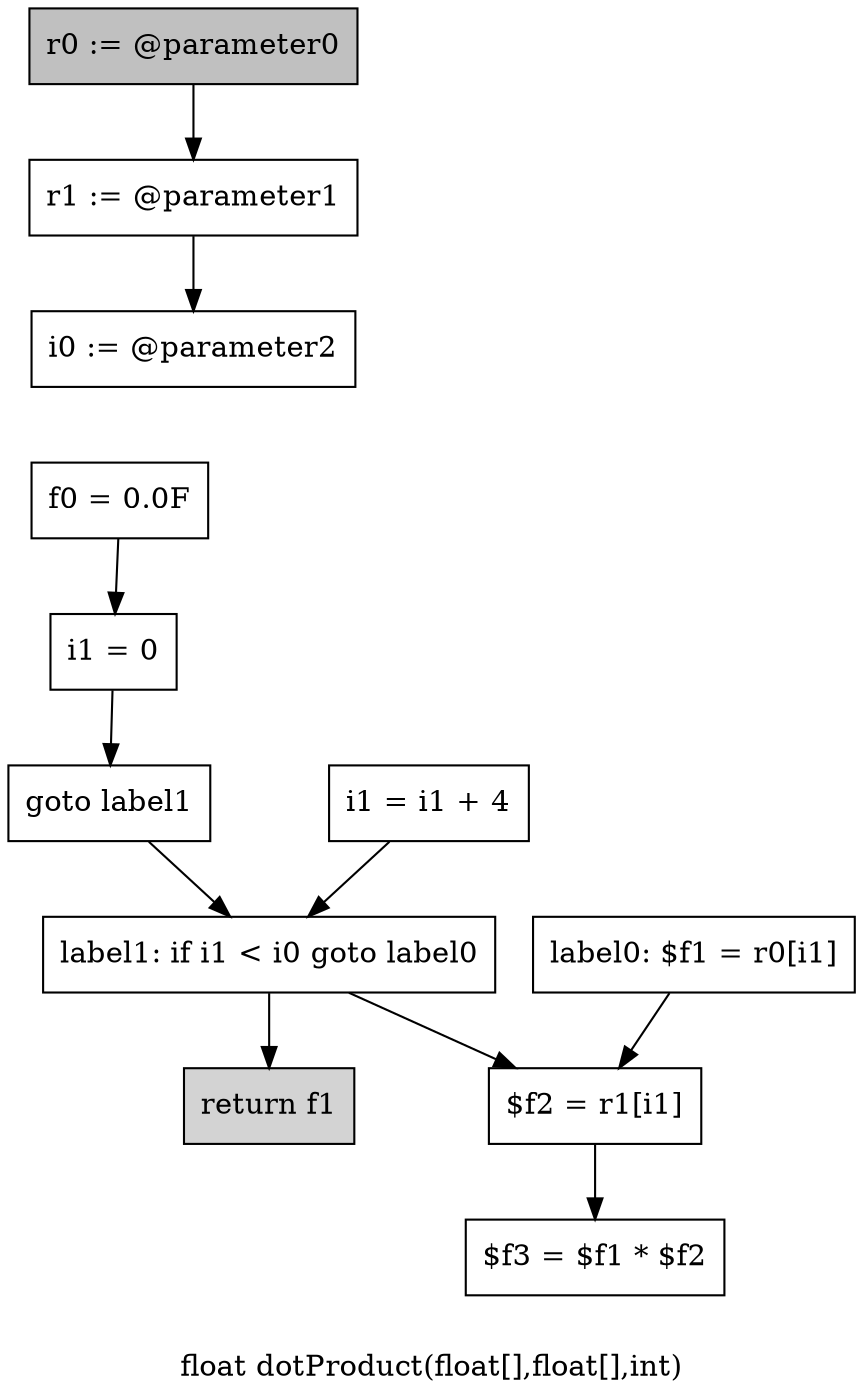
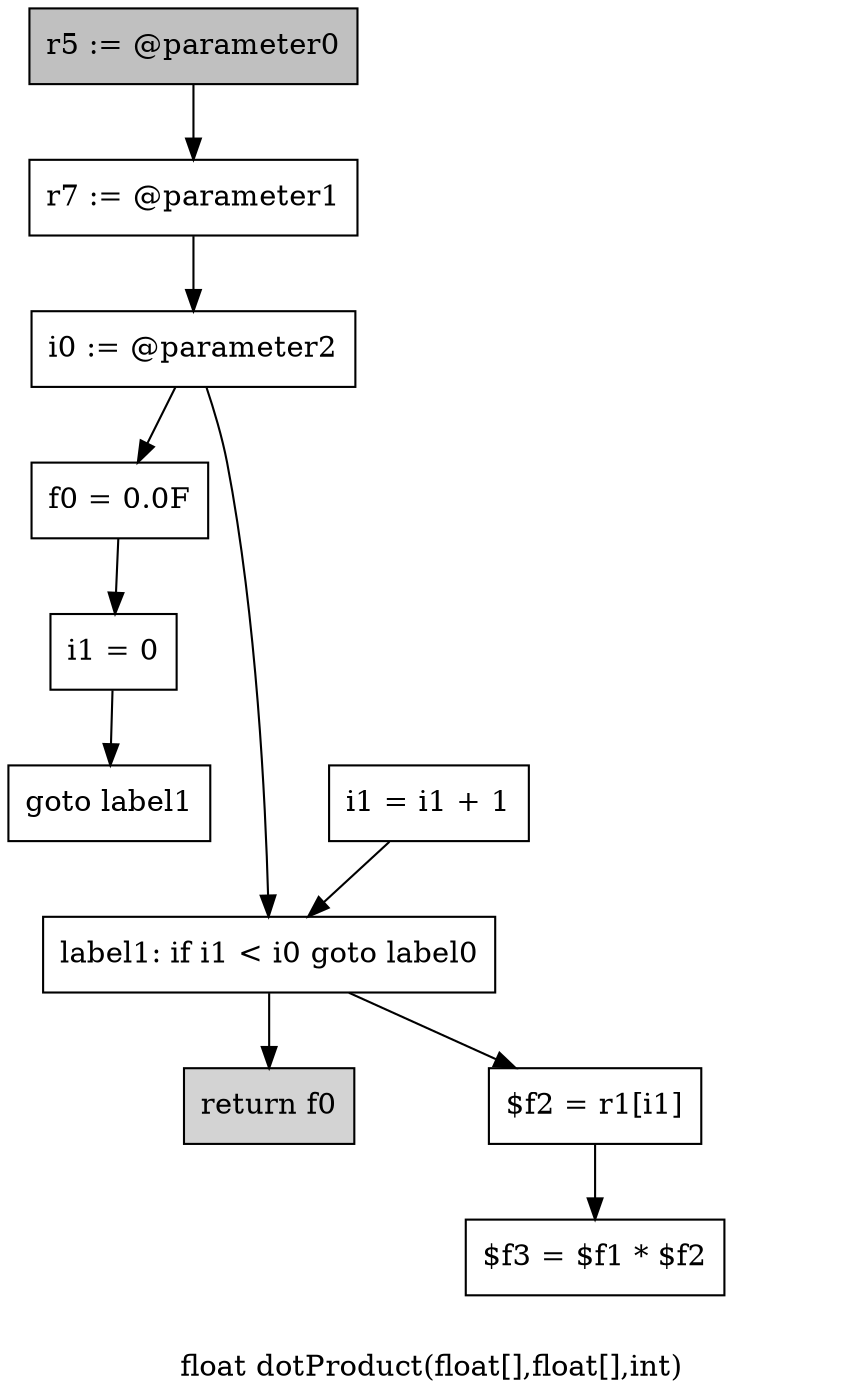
node "r0 := @parameter0": label "r0 := @parameter0" -> "r5 := @parameter0"
node "r1 := @parameter1": label "r1 := @parameter1" -> "r7 := @parameter1"
edge "i0 := @parameter2" -> "f0 = 0.0F": added
node "i1 = i1 + 4": label "i1 = i1 + 4" -> "i1 = i1 + 1"
edge "goto label1" -> "label1: if i1 < i0 goto label0": now "i0 := @parameter2" -> "label1: if i1 < i0 goto label0"
node "label0: $f1 = r0[i1]": removed
node "return f1": label "return f1" -> "return f0"
